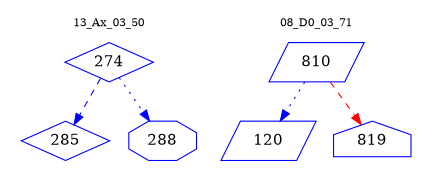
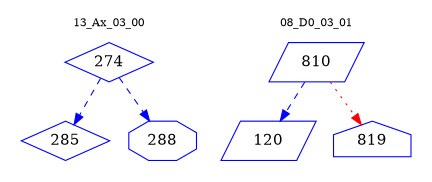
cluster "13_Ax_03_50": label "13_Ax_03_50" -> "13_Ax_03_00"
cluster "08_D0_03_71": label "08_D0_03_71" -> "08_D0_03_01"
edge "274" -> "288": style dotted -> dashed
edge "810" -> "120": style dotted -> dashed
edge "810" -> "819": style dashed -> dotted
